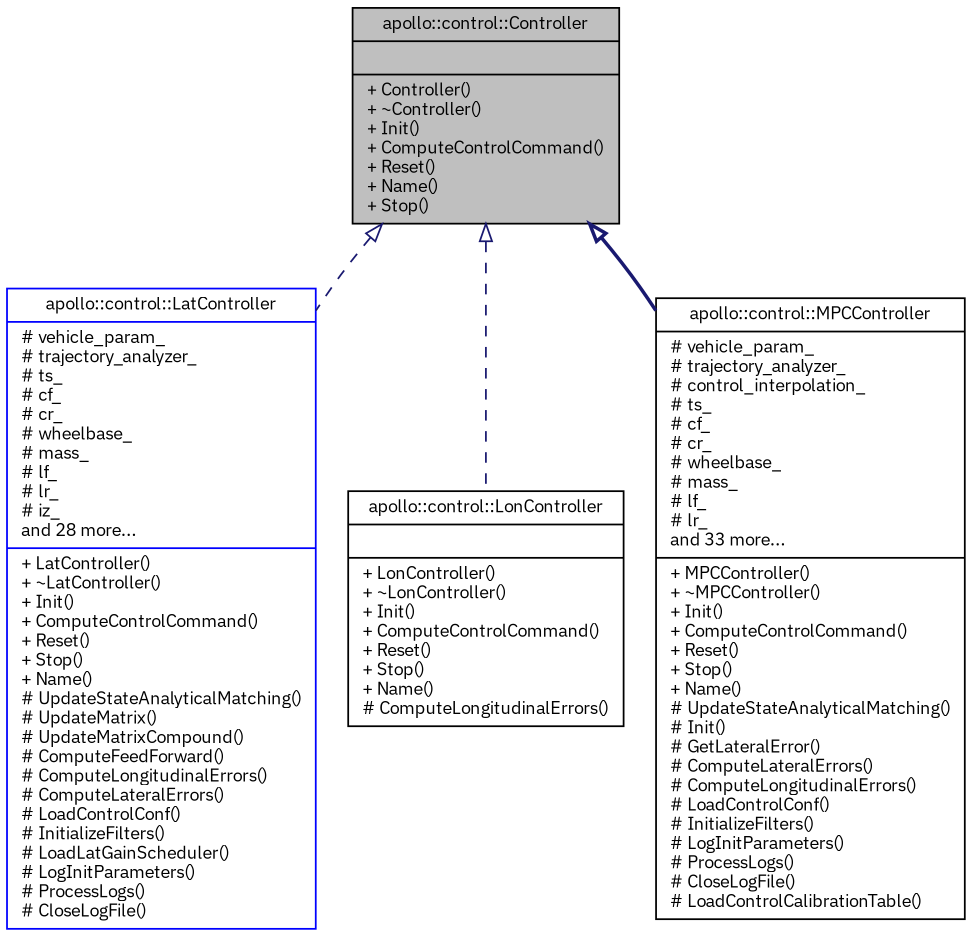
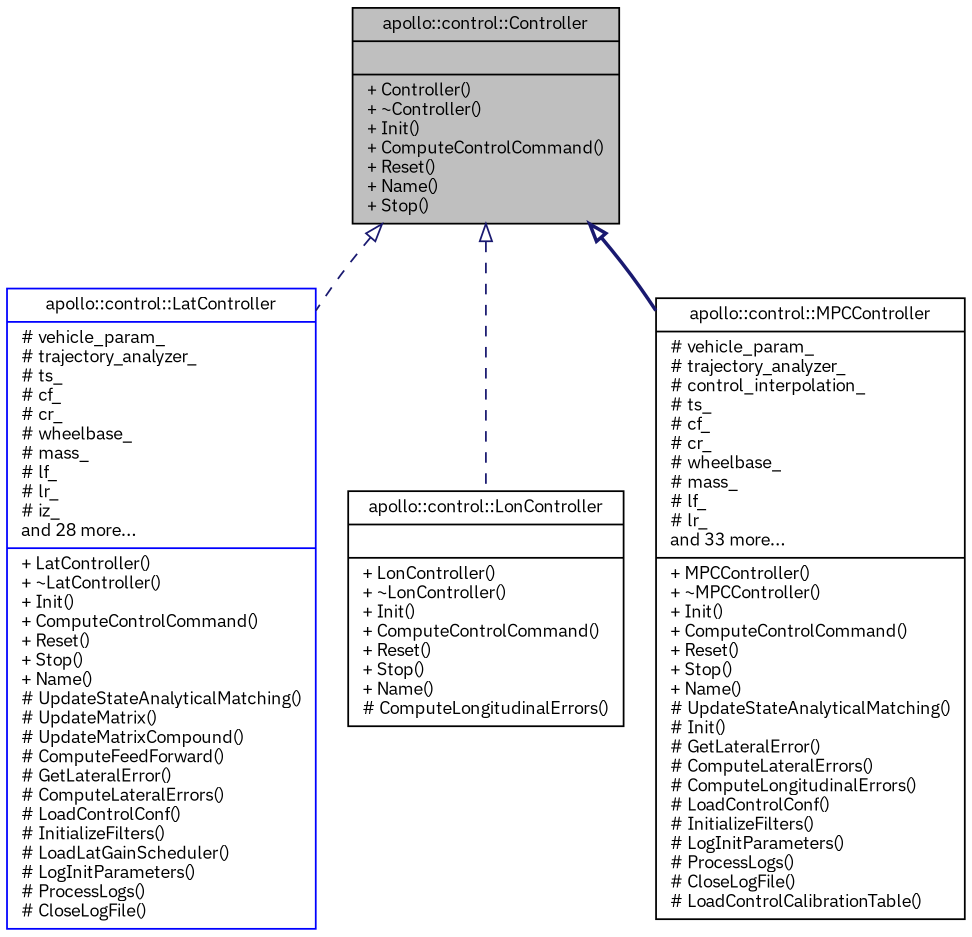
node "apollo::control::LatController": text "# ComputeLongitudinalErrors()" -> "# GetLateralError()"
